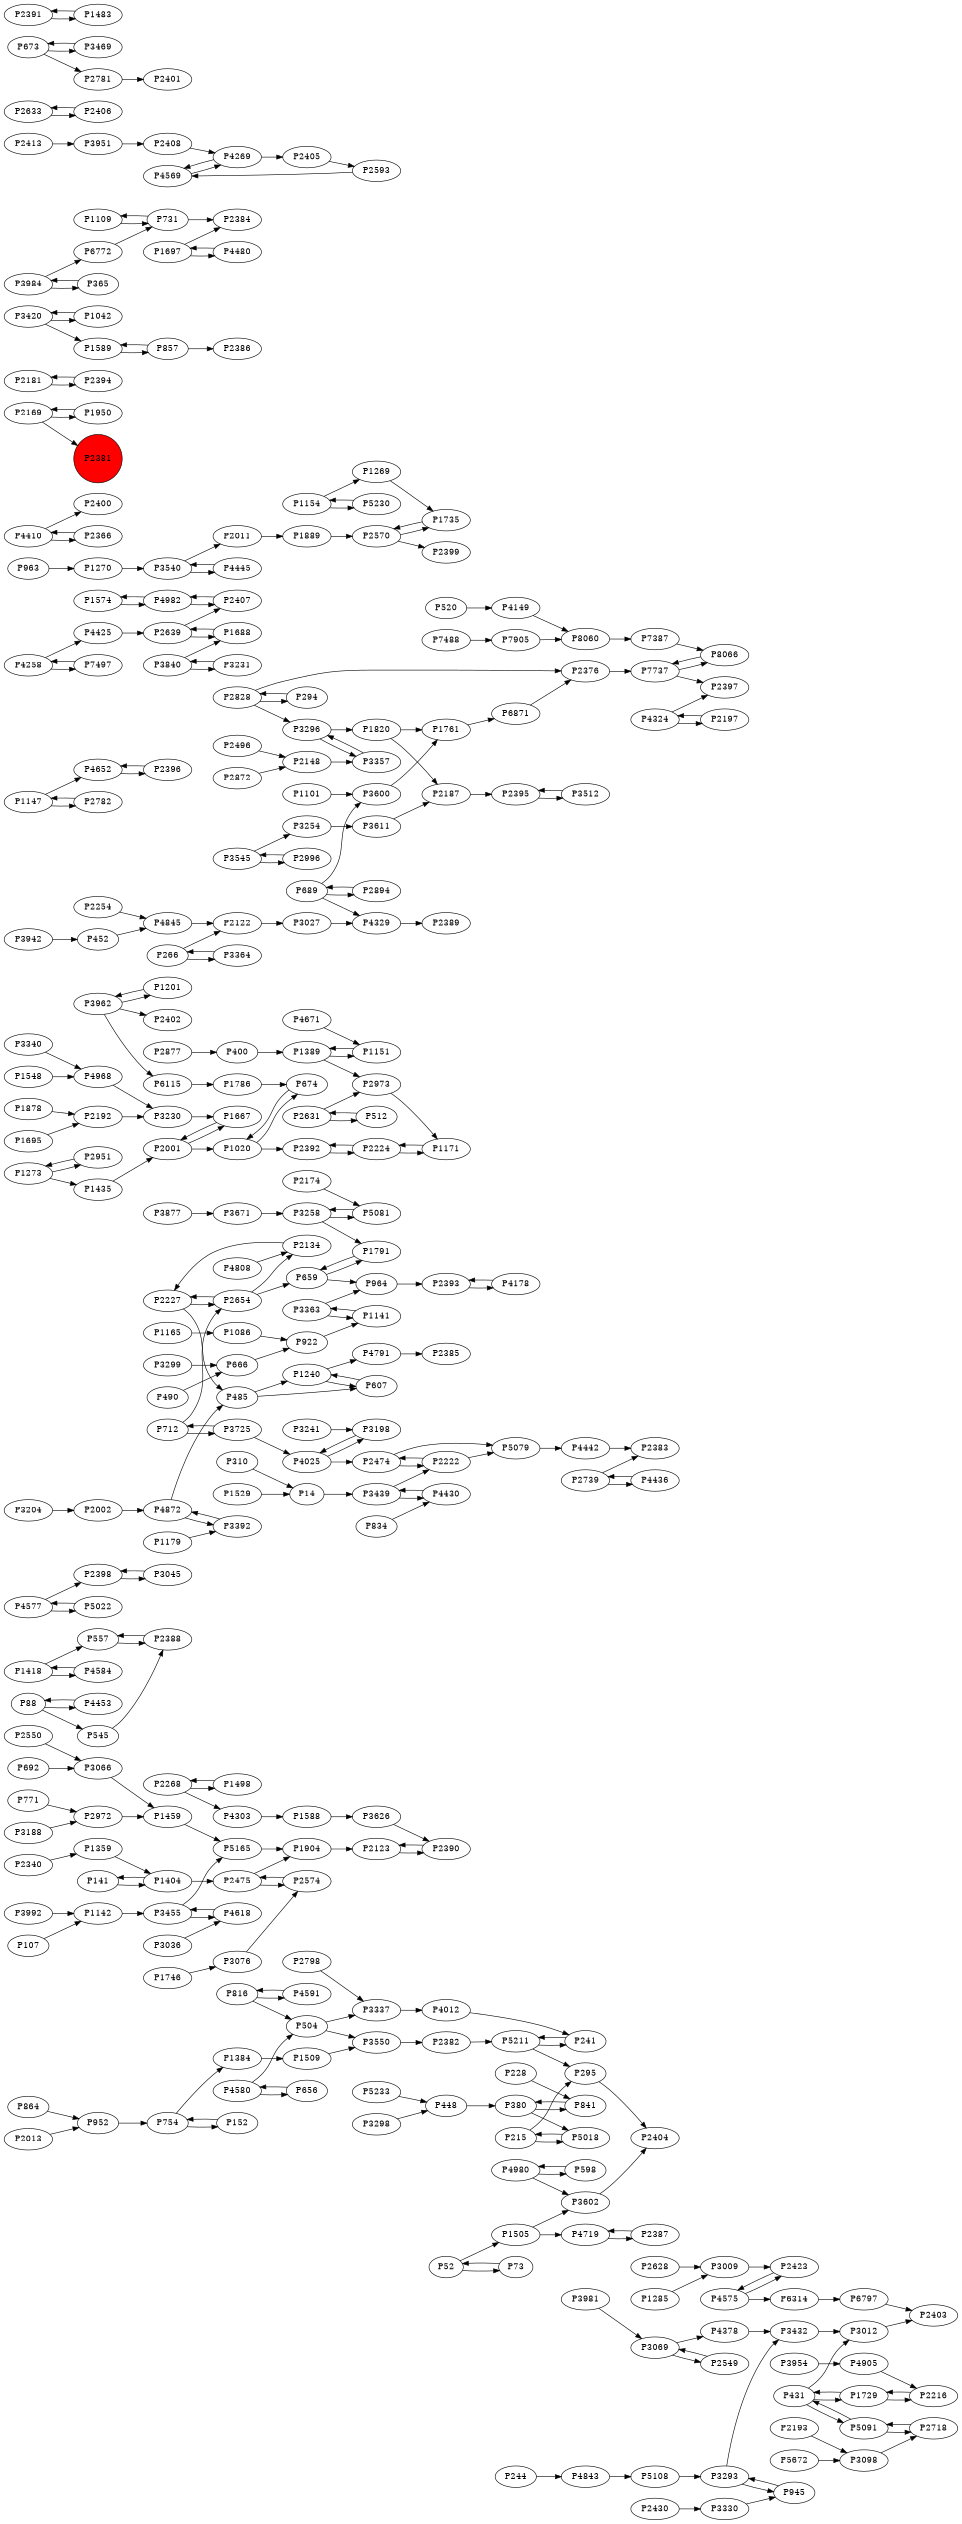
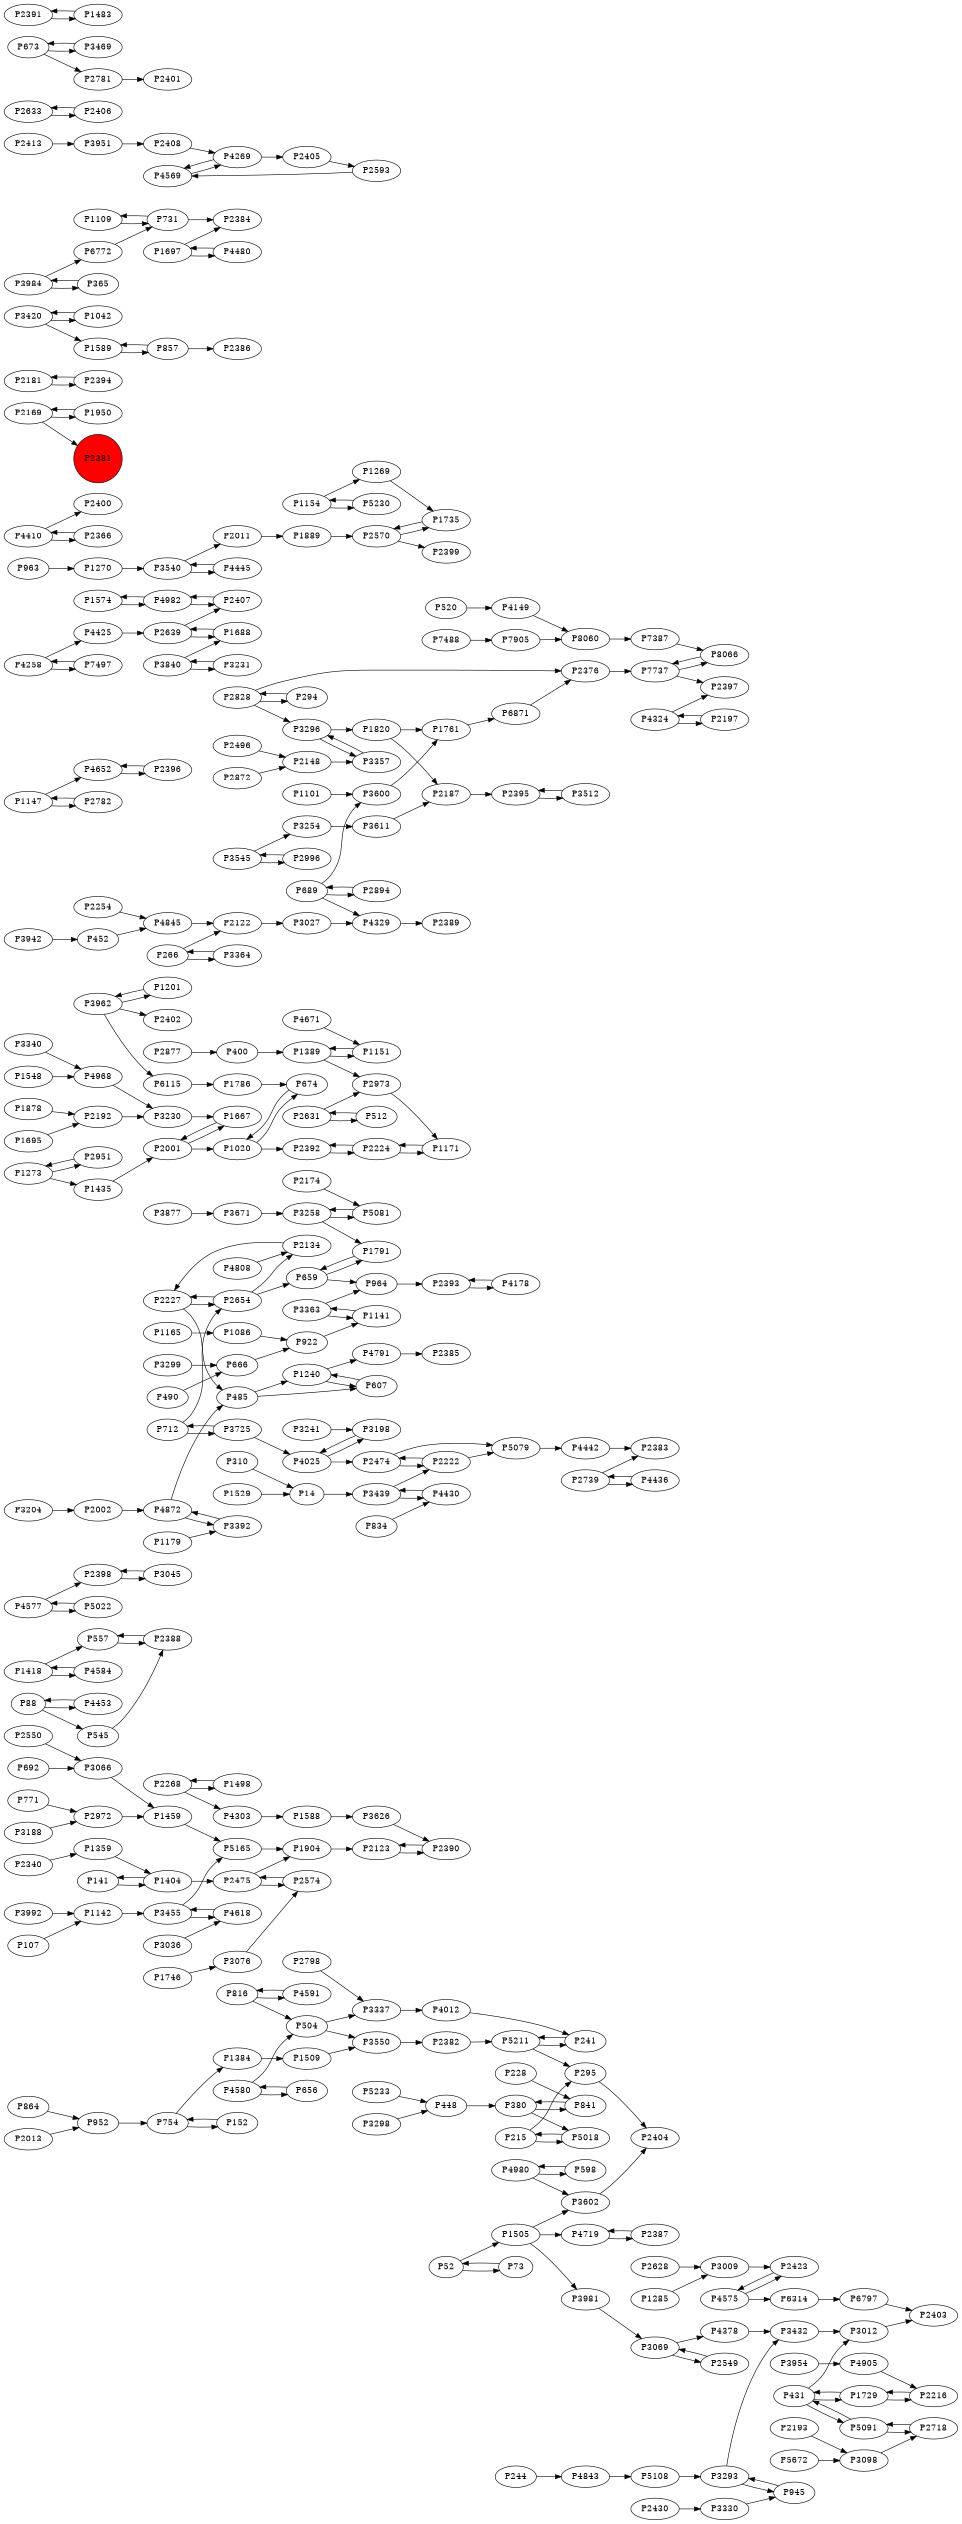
edge "P1505" -> "P3981": added
